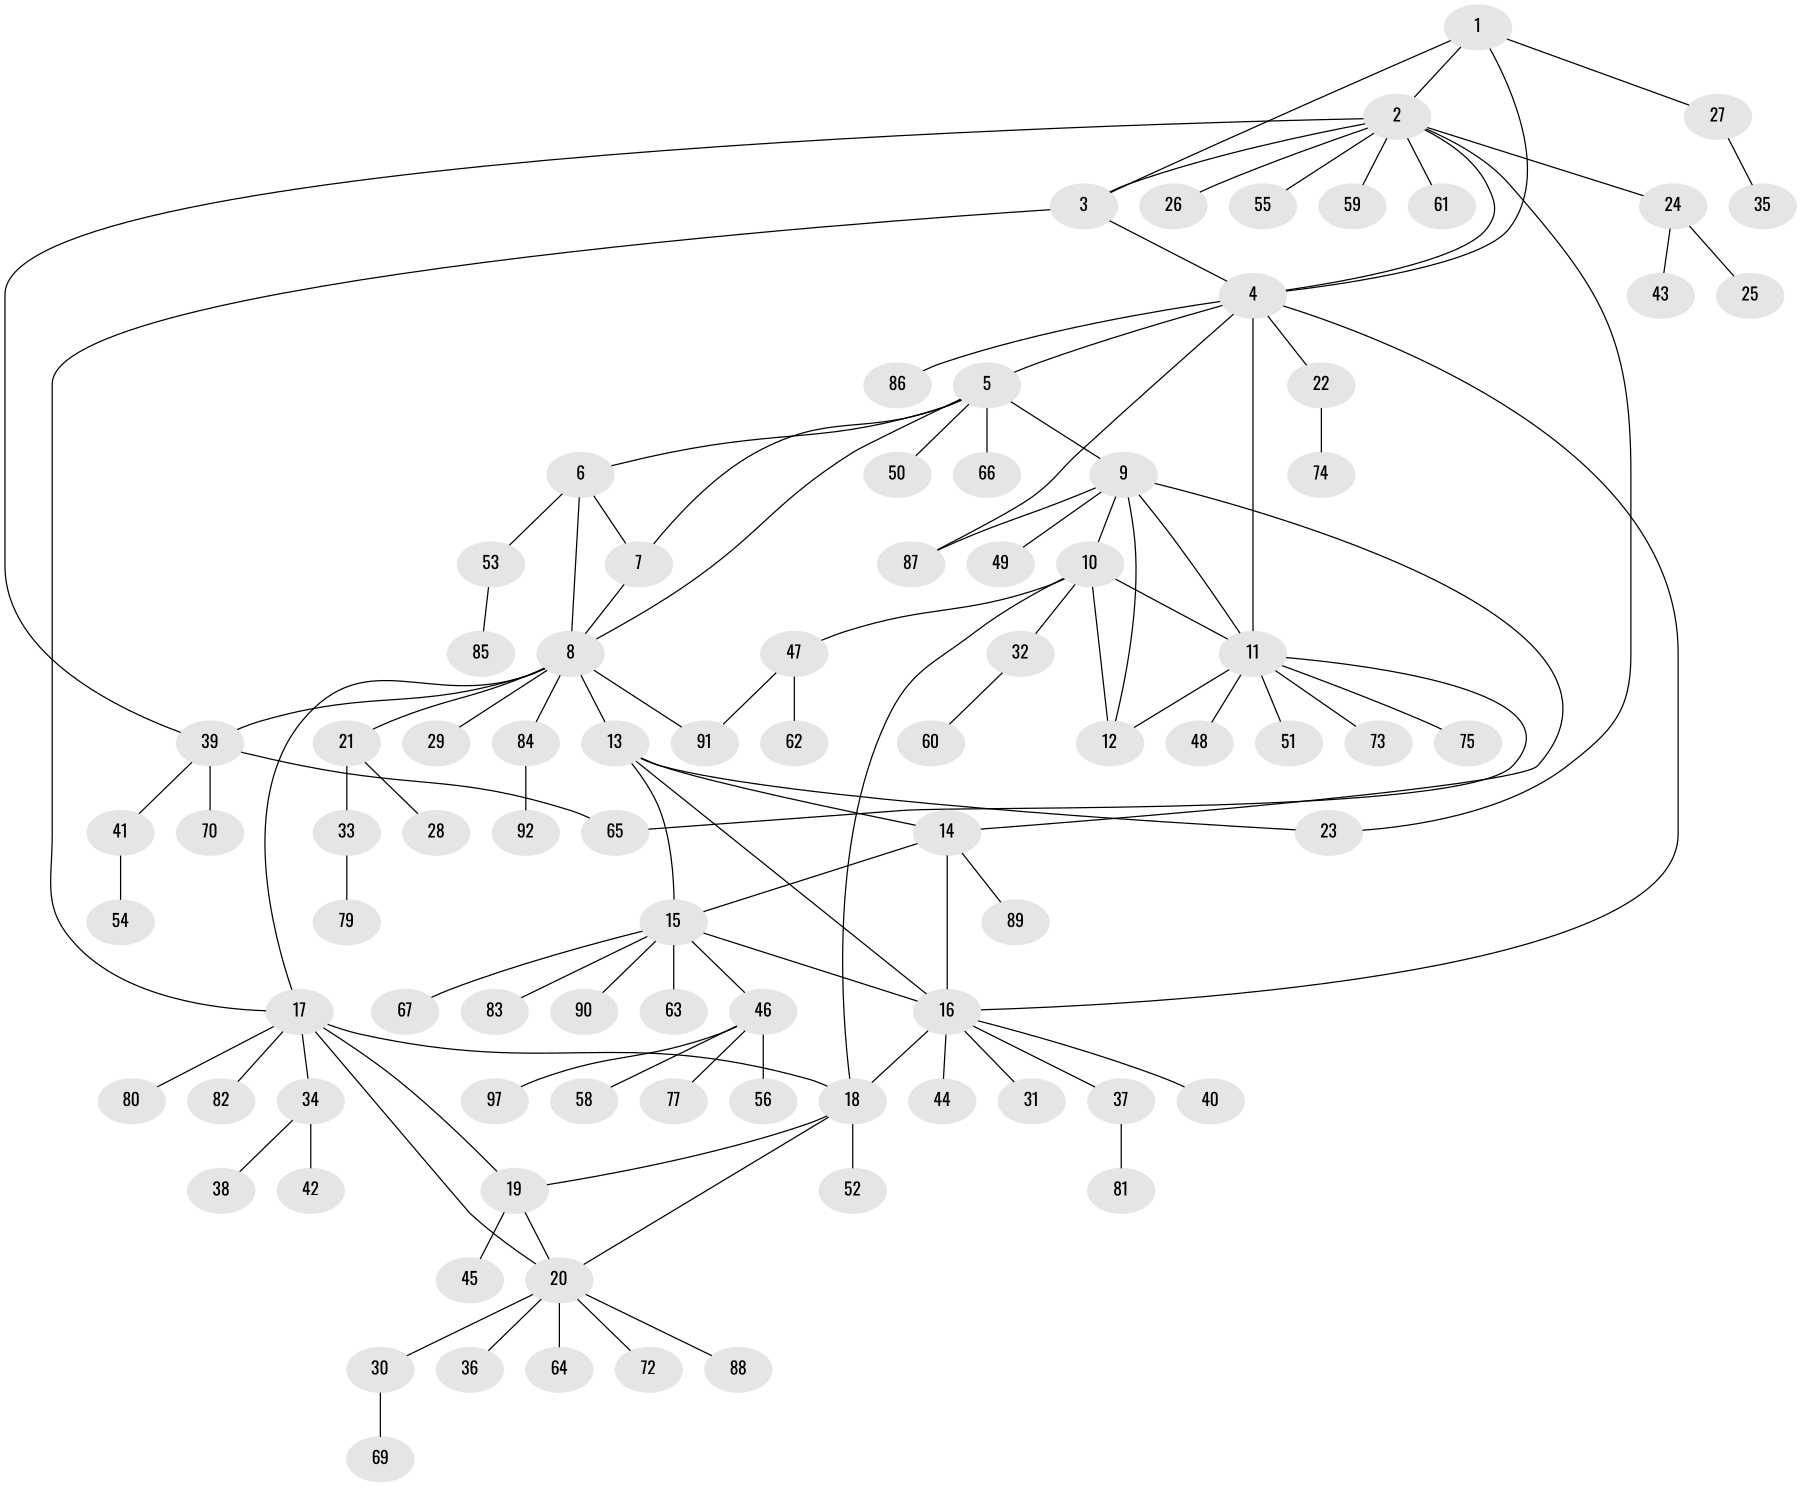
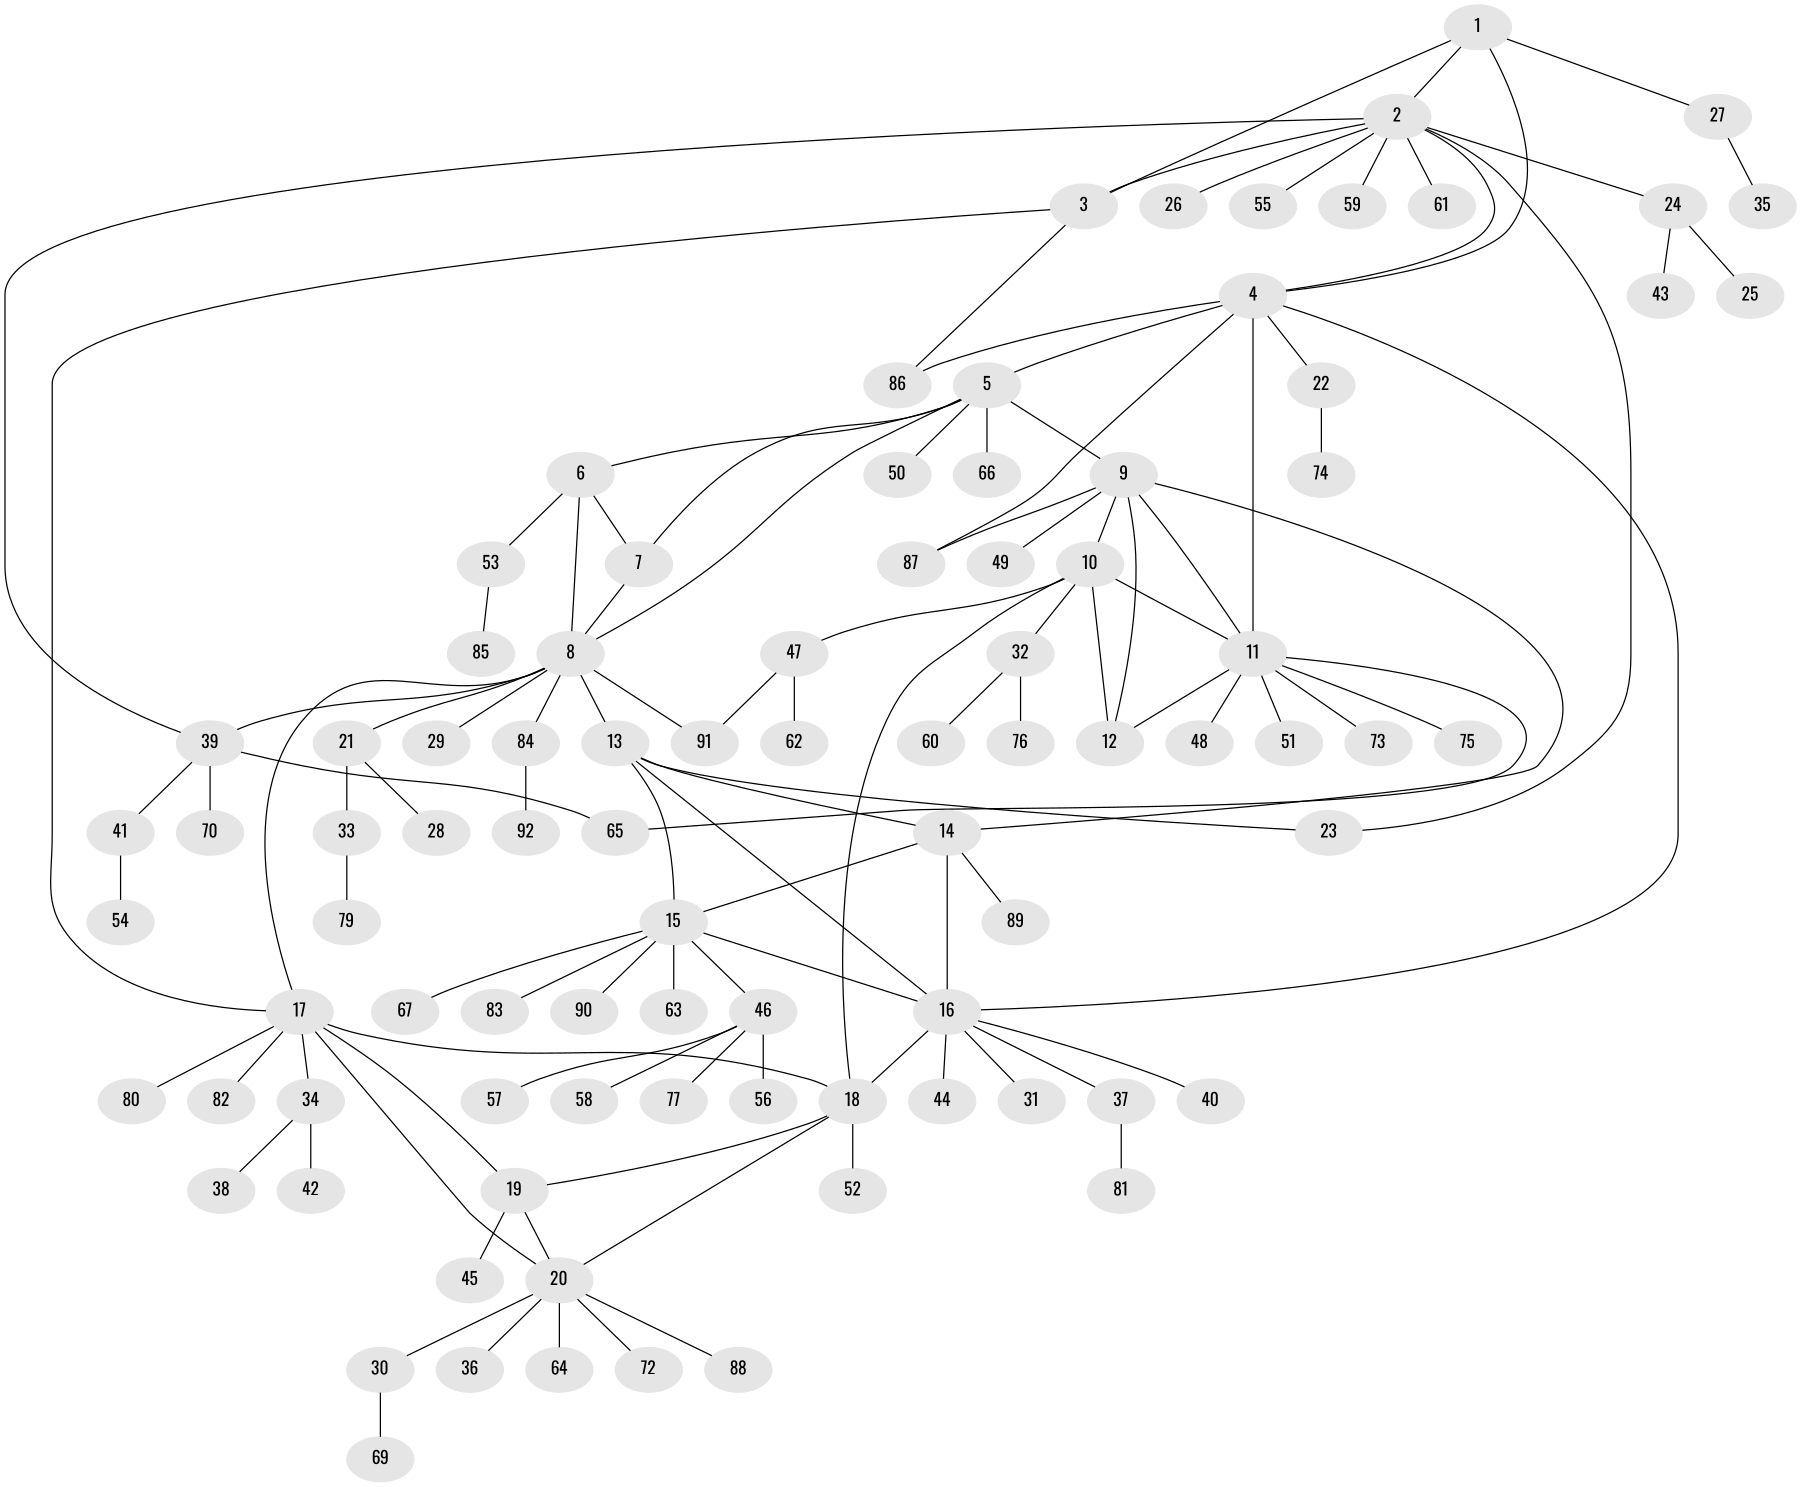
edge "3" -- "4": now "3" -- "86"
node "76": added
node "97": label "97" -> "57"
